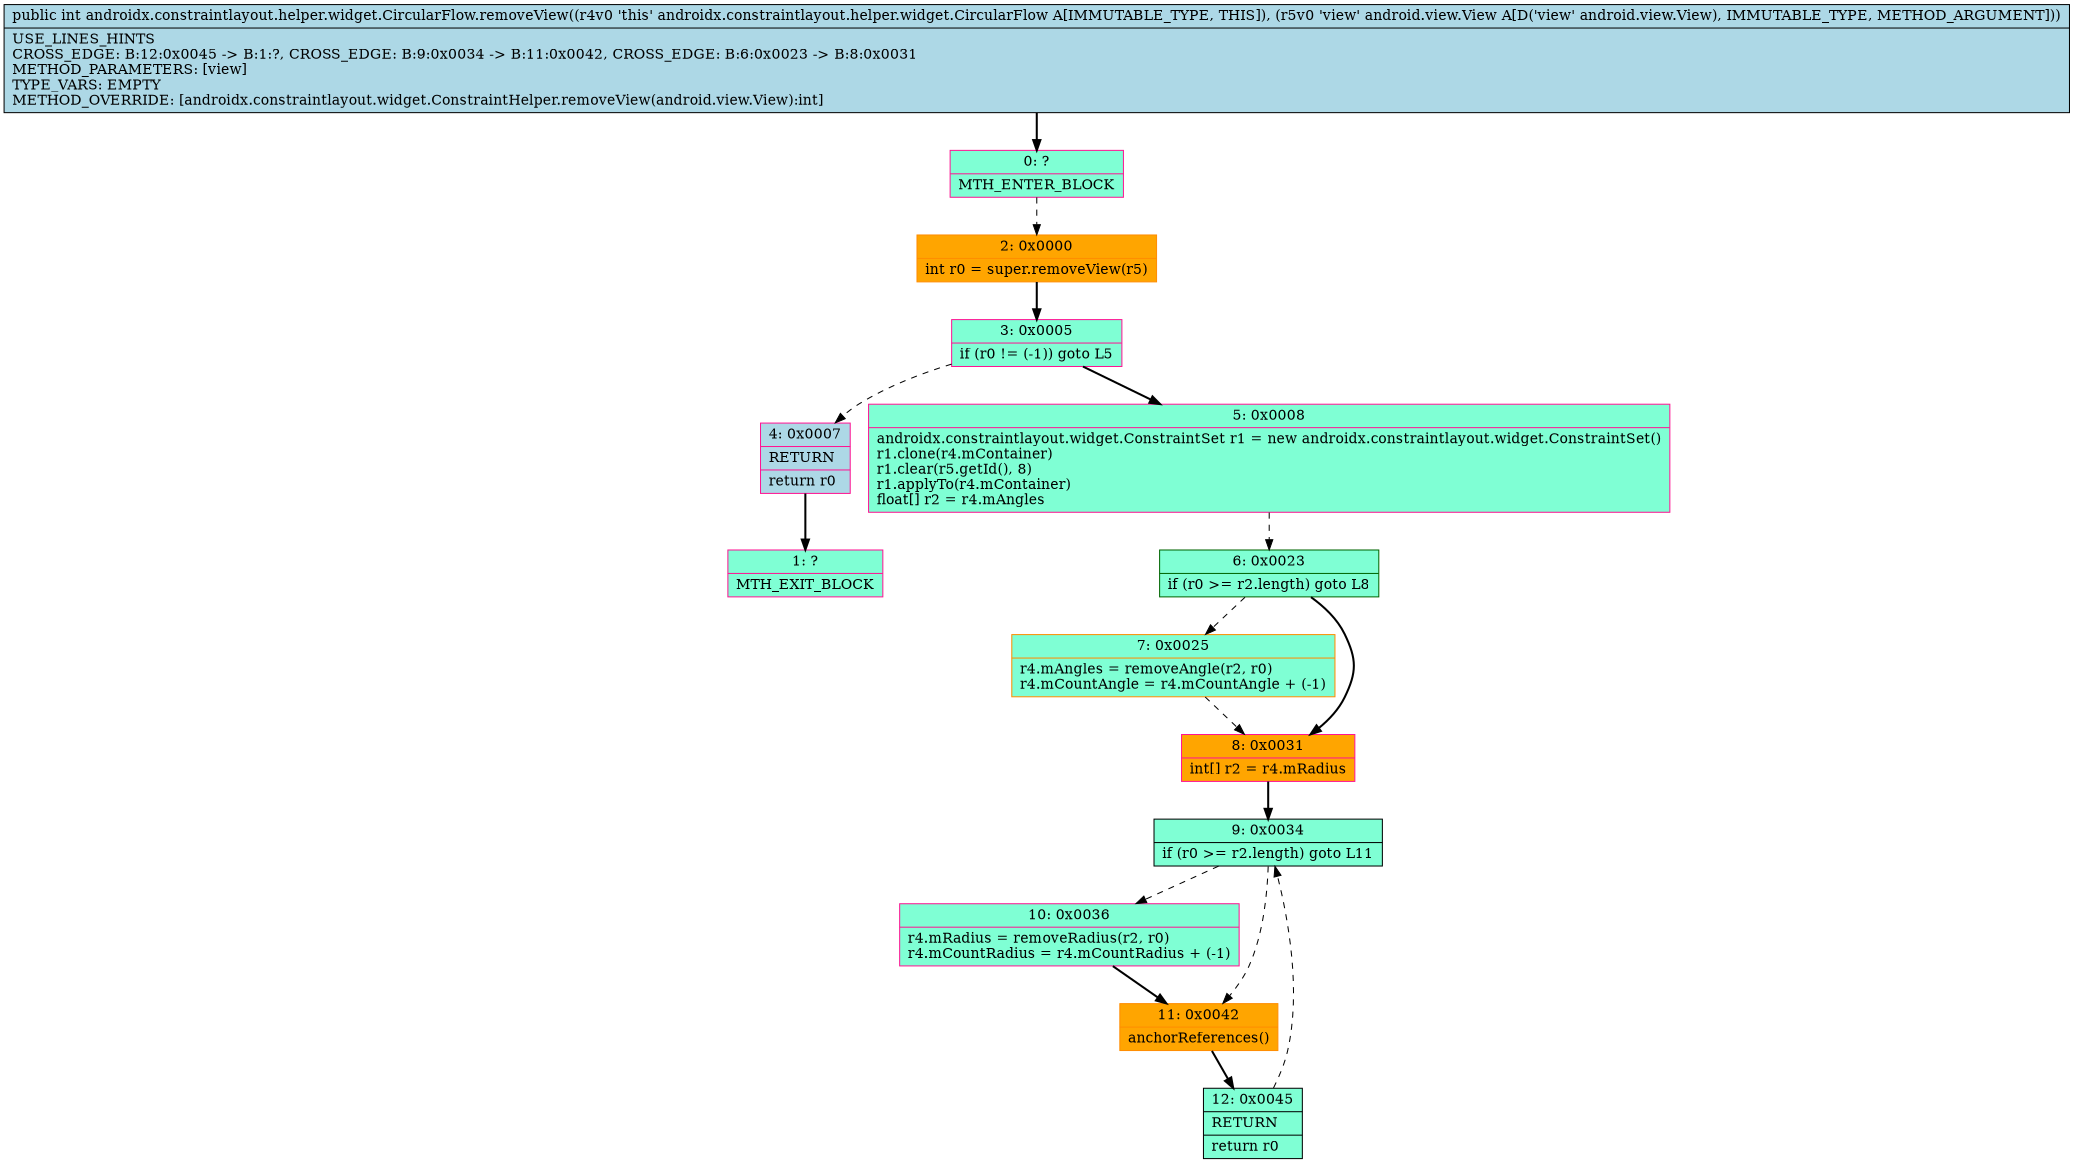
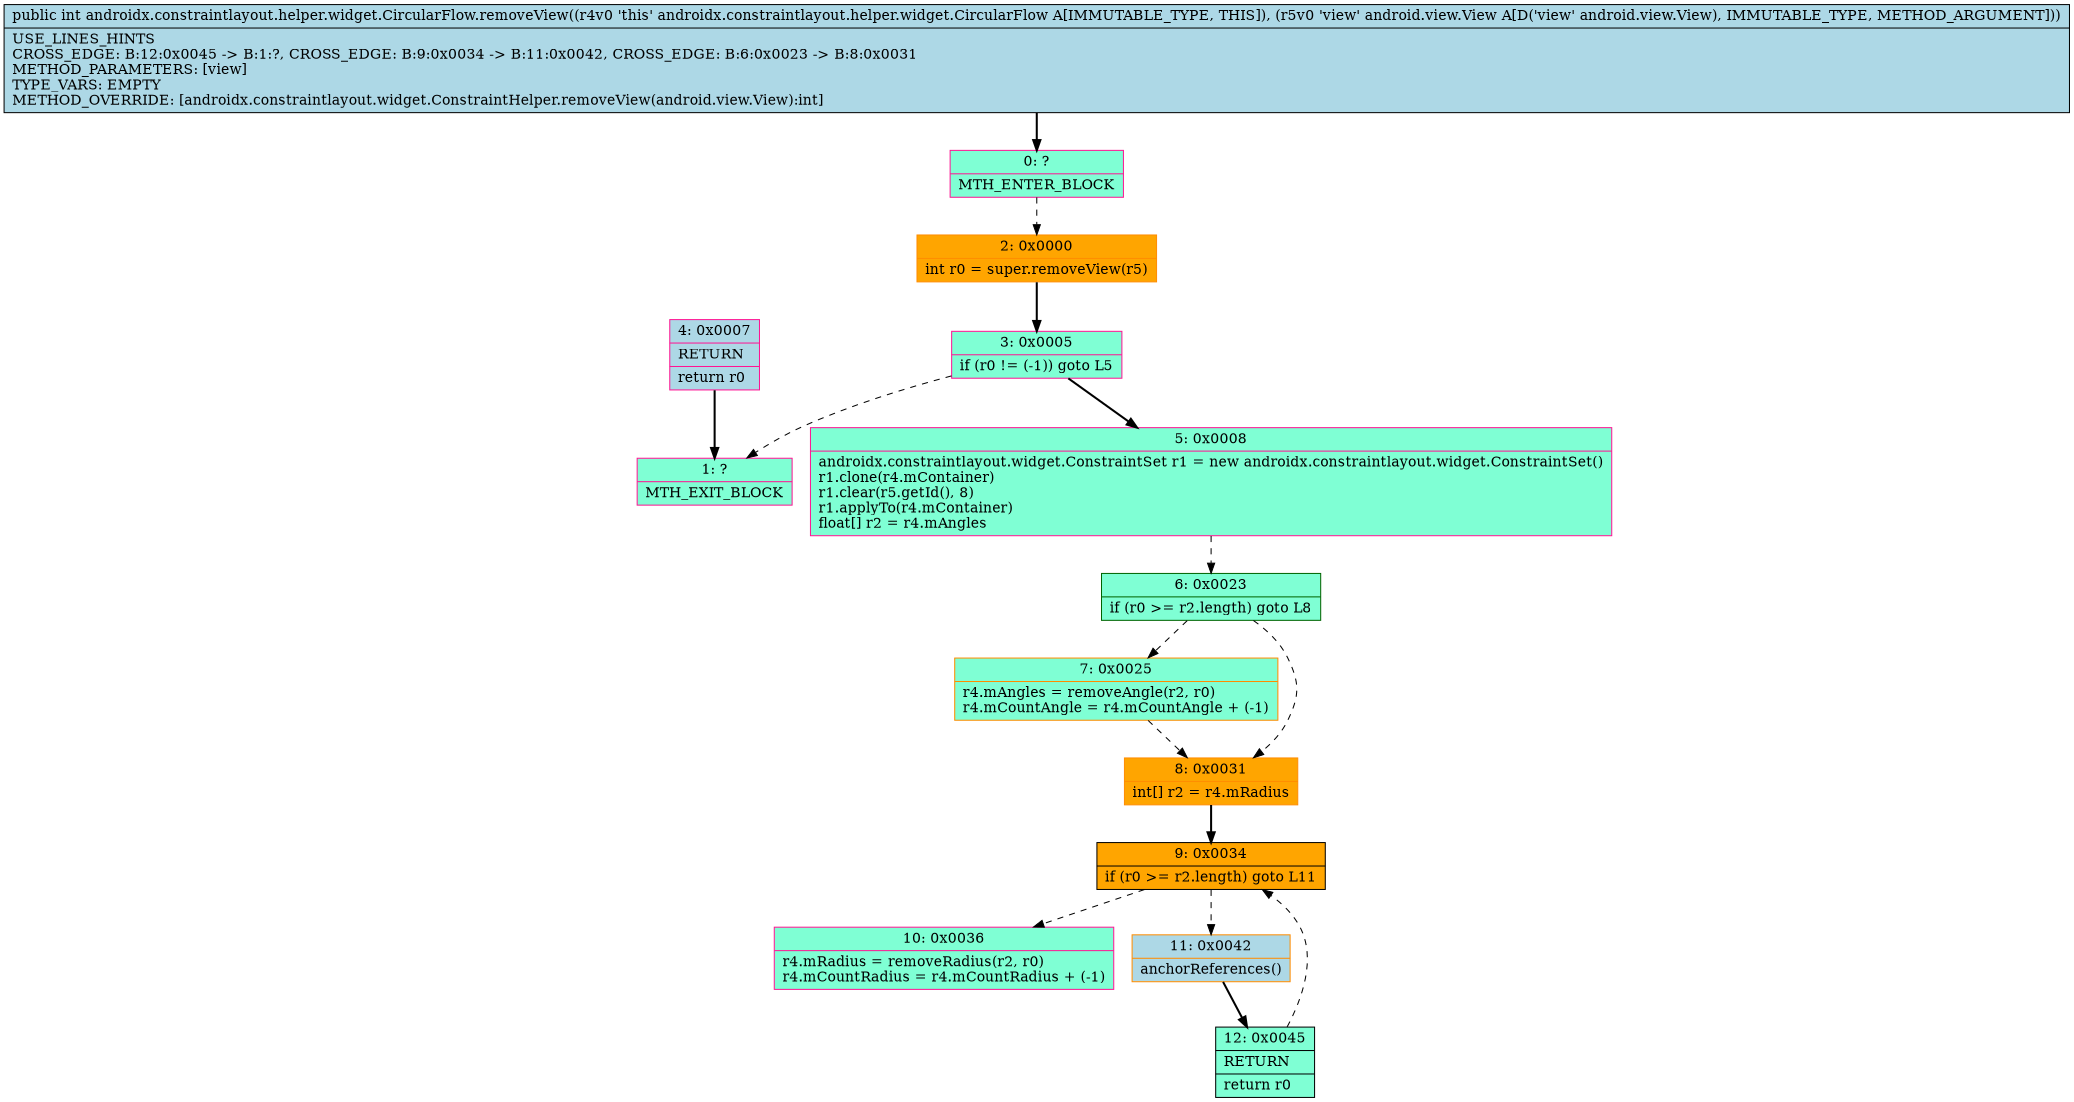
edge "3: 0x0005" -> "4: 0x0007": now "3: 0x0005" -> "1: ?"
edge "6: 0x0023" -> "8: 0x0031": style bold -> dashed
node "8: 0x0031": color deeppink -> darkorange
node "9: 0x0034": fillcolor aquamarine -> orange
edge "10: 0x0036" -> "11: 0x0042": removed
node "11: 0x0042": fillcolor orange -> lightblue
